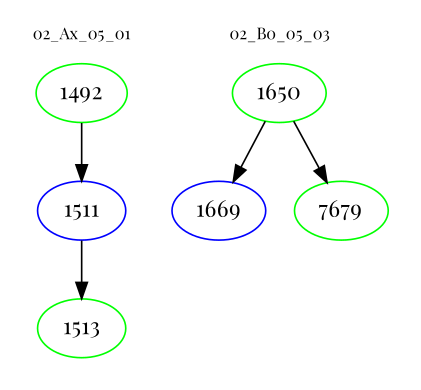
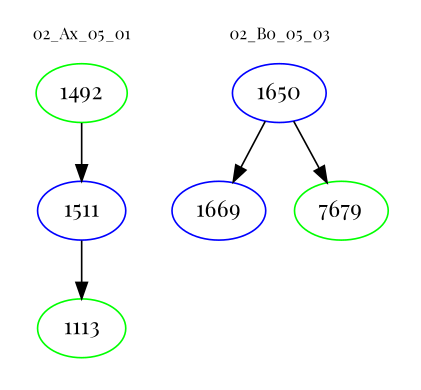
node "1650": color green -> blue
node "1513": label "1513" -> "1113"
